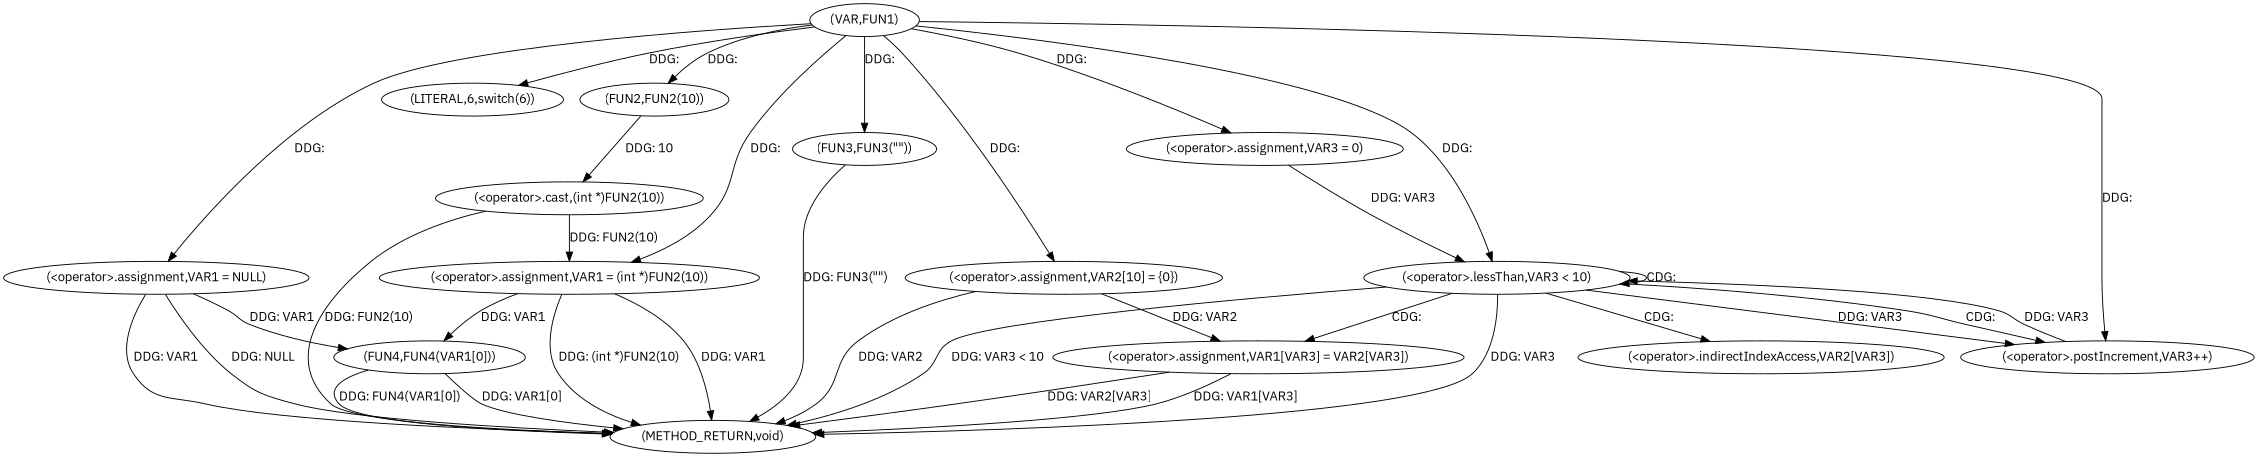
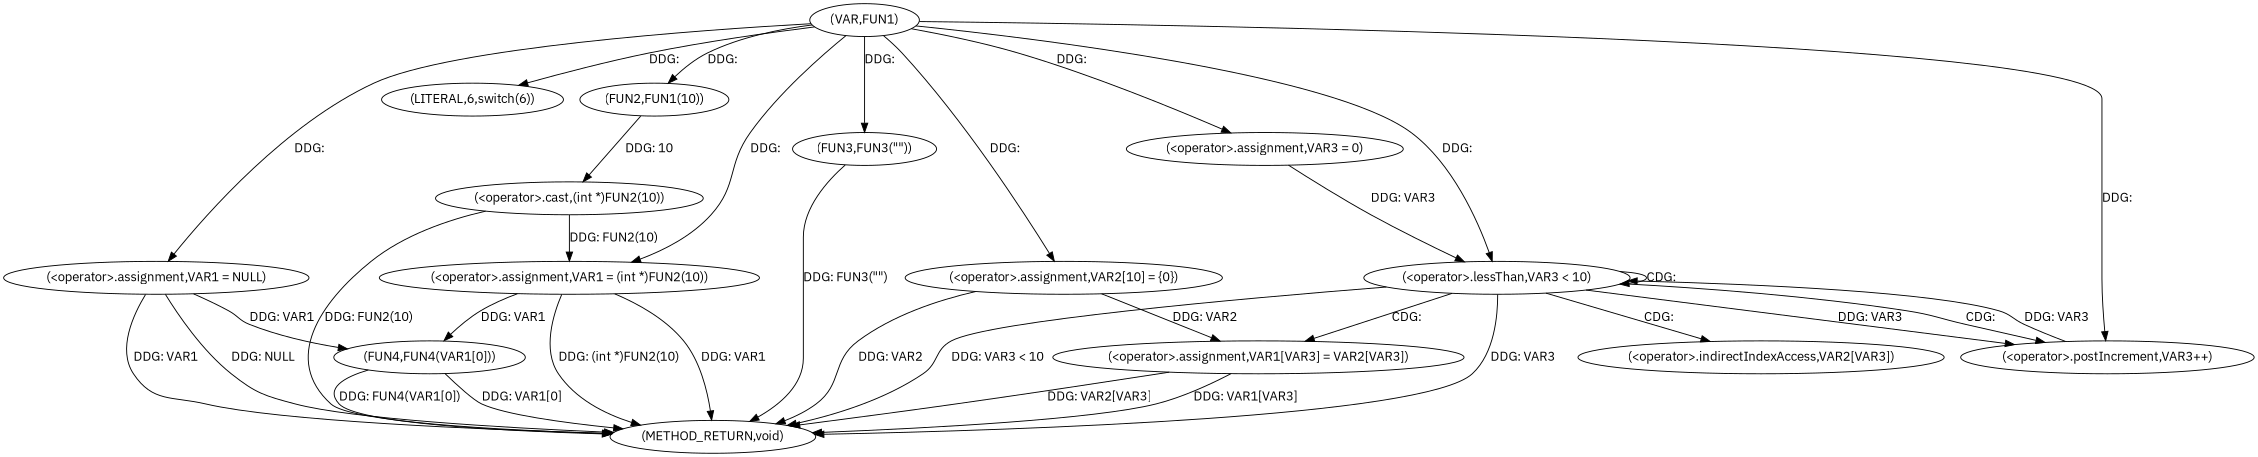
node "(FUN2,FUN2(10))": label "(FUN2,FUN2(10))" -> "(FUN2,FUN1(10))"
